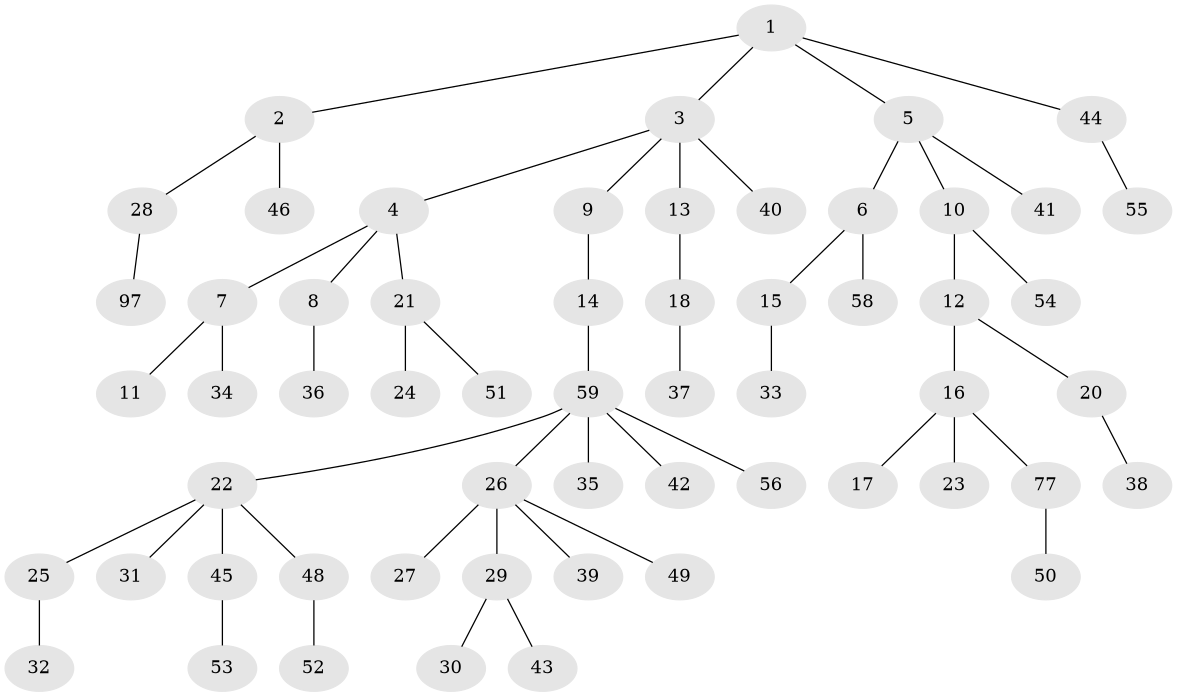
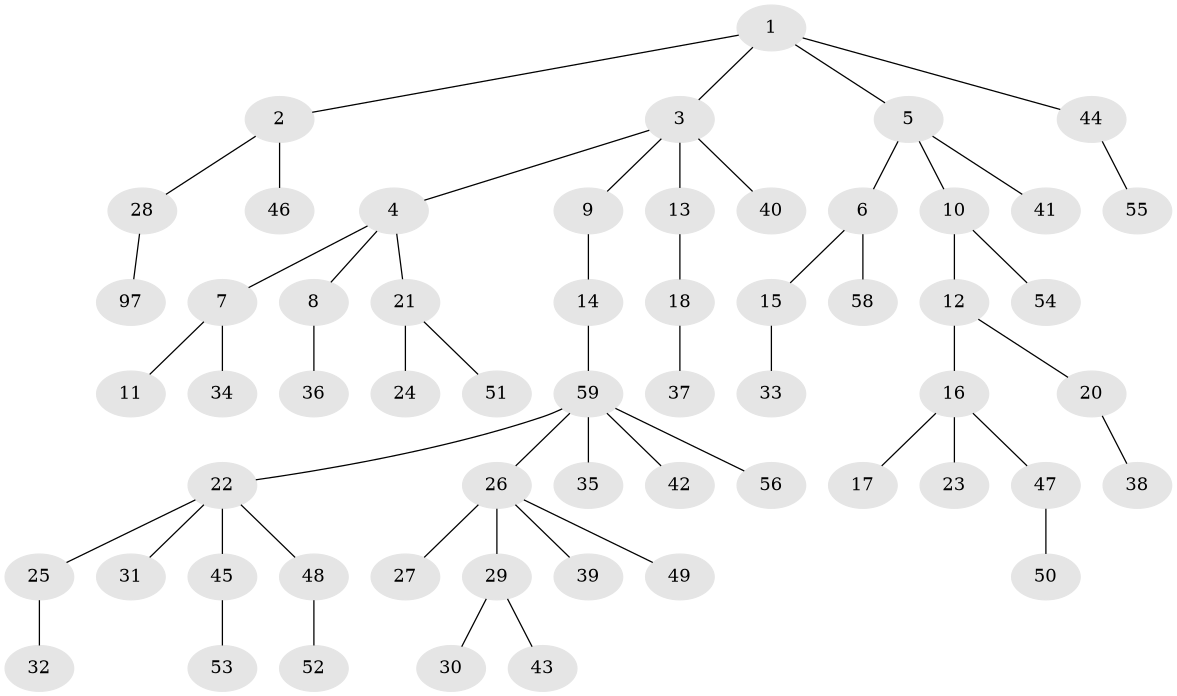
node "77": label "77" -> "47"
